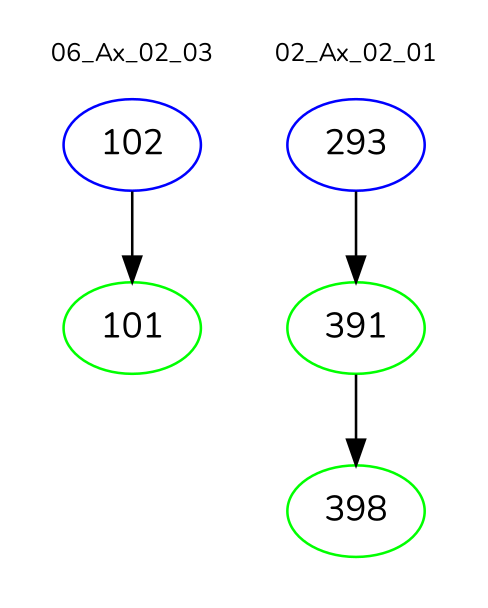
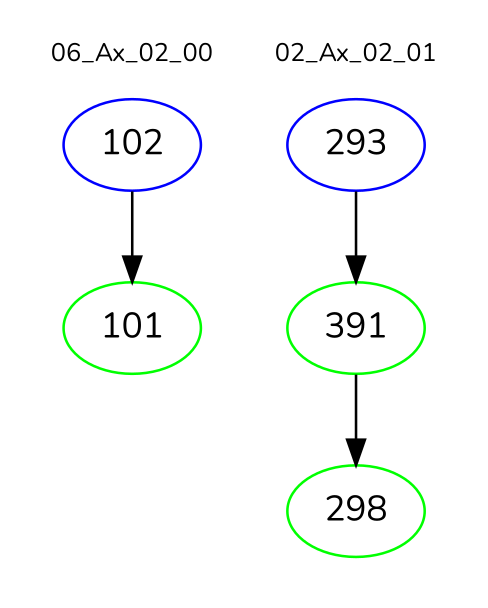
cluster "06_Ax_02_03": label "06_Ax_02_03" -> "06_Ax_02_00"
node "398": label "398" -> "298"
